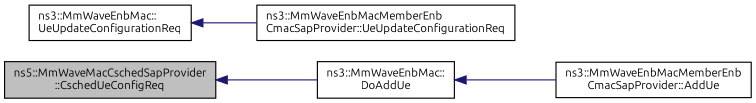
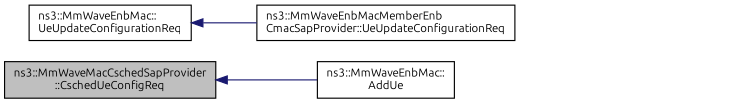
node "ns5::MmWaveMacCschedSapProvider ::CschedUeConfigReq": label "ns5::MmWaveMacCschedSapProvider ::CschedUeConfigReq" -> "ns3::MmWaveMacCschedSapProvider ::CschedUeConfigReq"
node "ns3::MmWaveEnbMac:: DoAddUe": label "ns3::MmWaveEnbMac:: DoAddUe" -> "ns3::MmWaveEnbMac:: AddUe"
node "ns3::MmWaveEnbMacMemberEnb CmacSapProvider::AddUe": removed
